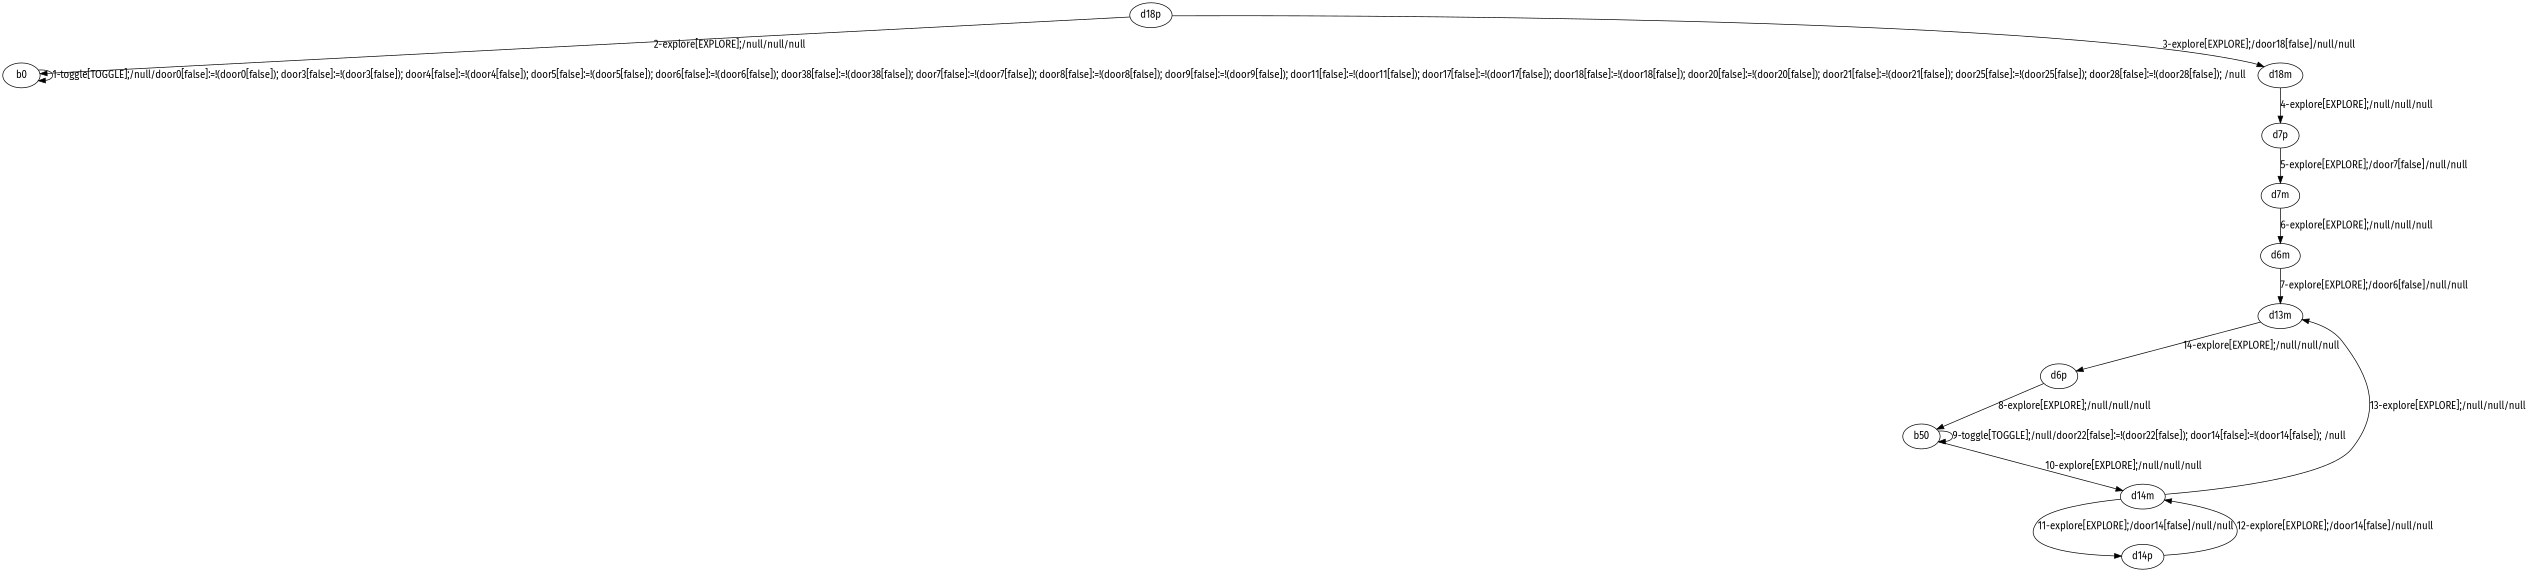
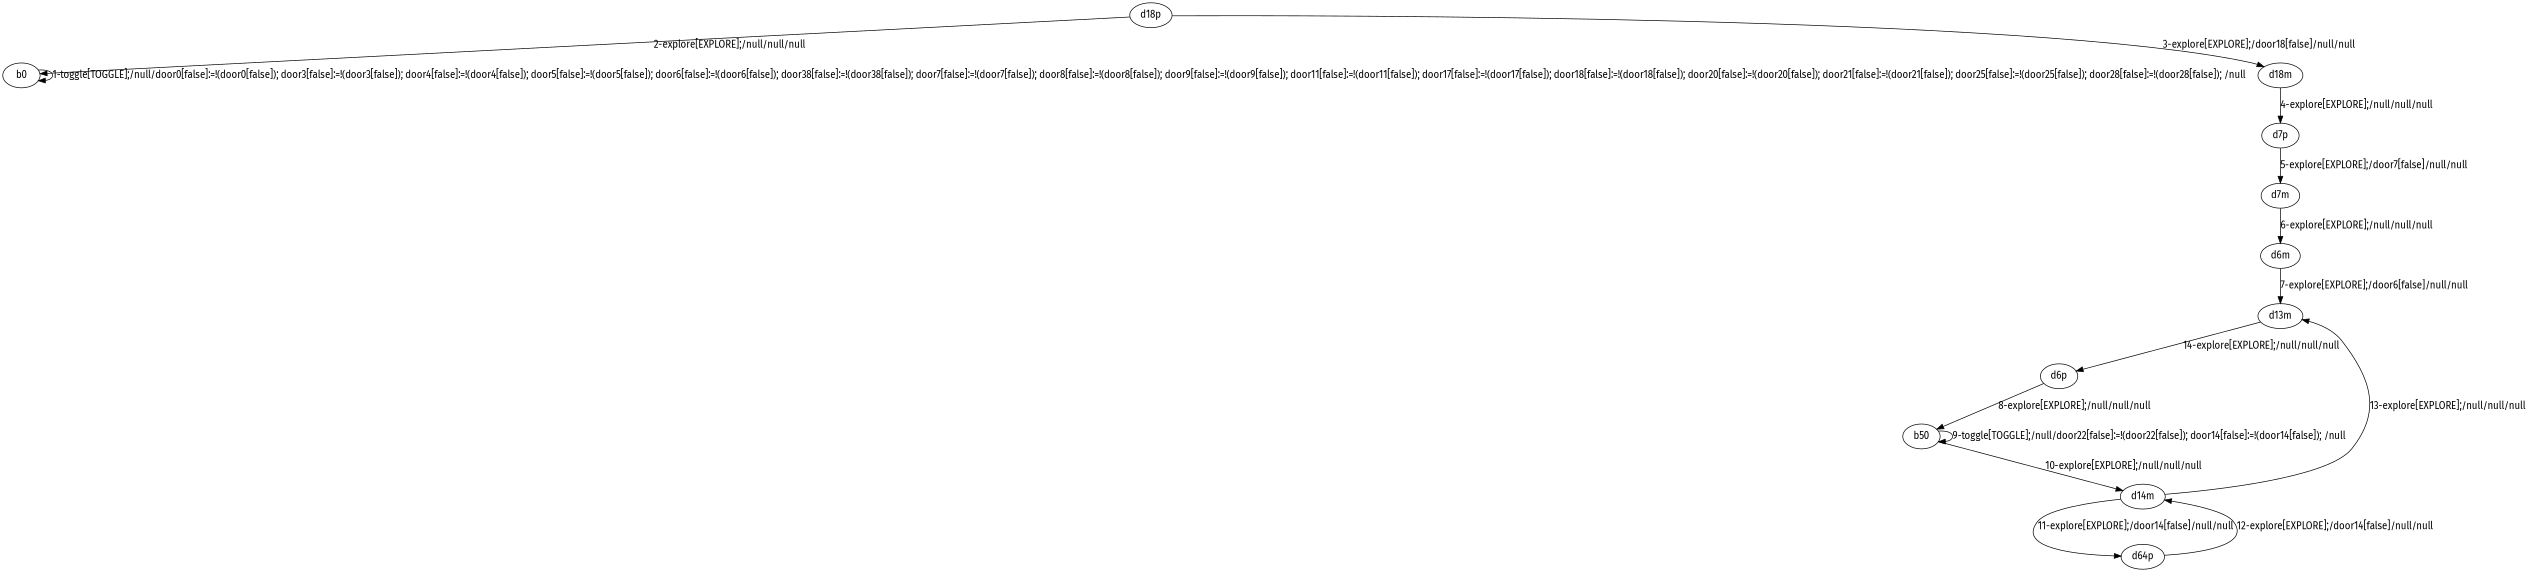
node "d14p": label "d14p" -> "d64p"
